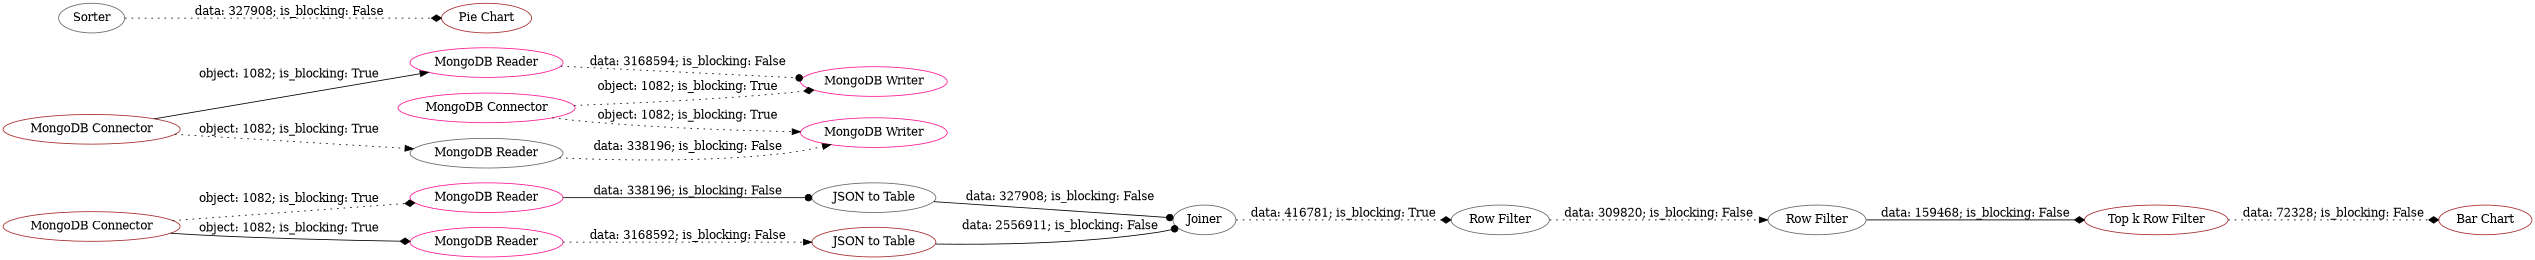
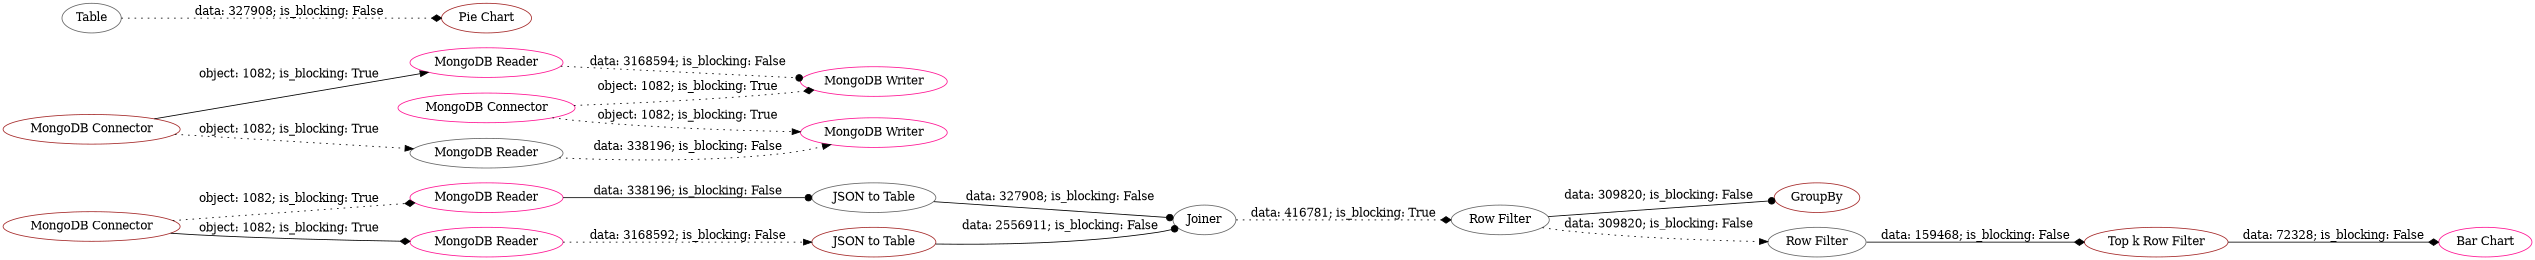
node "Sorter": label "Sorter" -> "Table"
node "GroupBy": added
edge "Top k Row Filter" -> "Bar Chart": style dotted -> solid
node "Bar Chart": color brown -> deeppink
